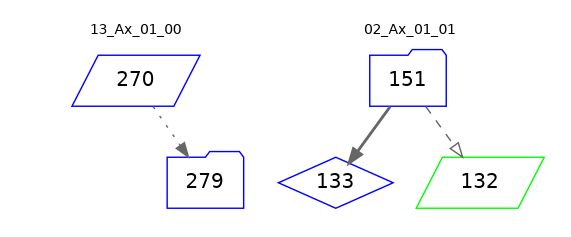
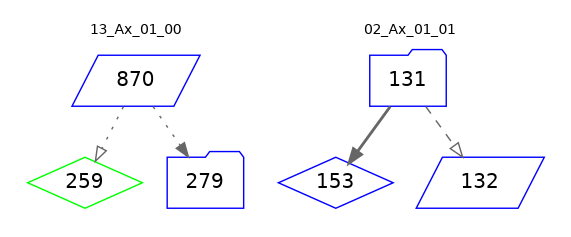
node "270": label "270" -> "870"
node "151": label "151" -> "131"
node "259": added
node "133": label "133" -> "153"
node "132": color green -> blue
